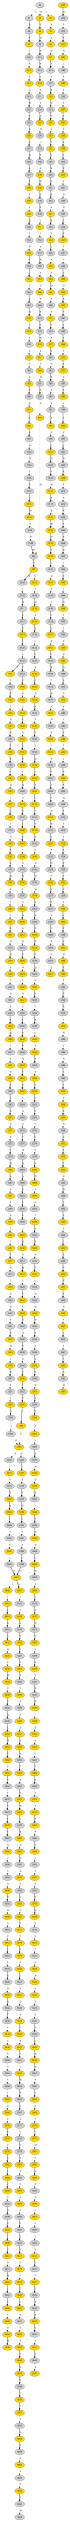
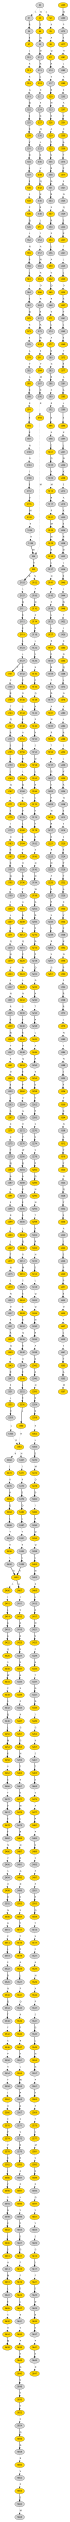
edge "S367" -> "S371": style bold -> dotted
